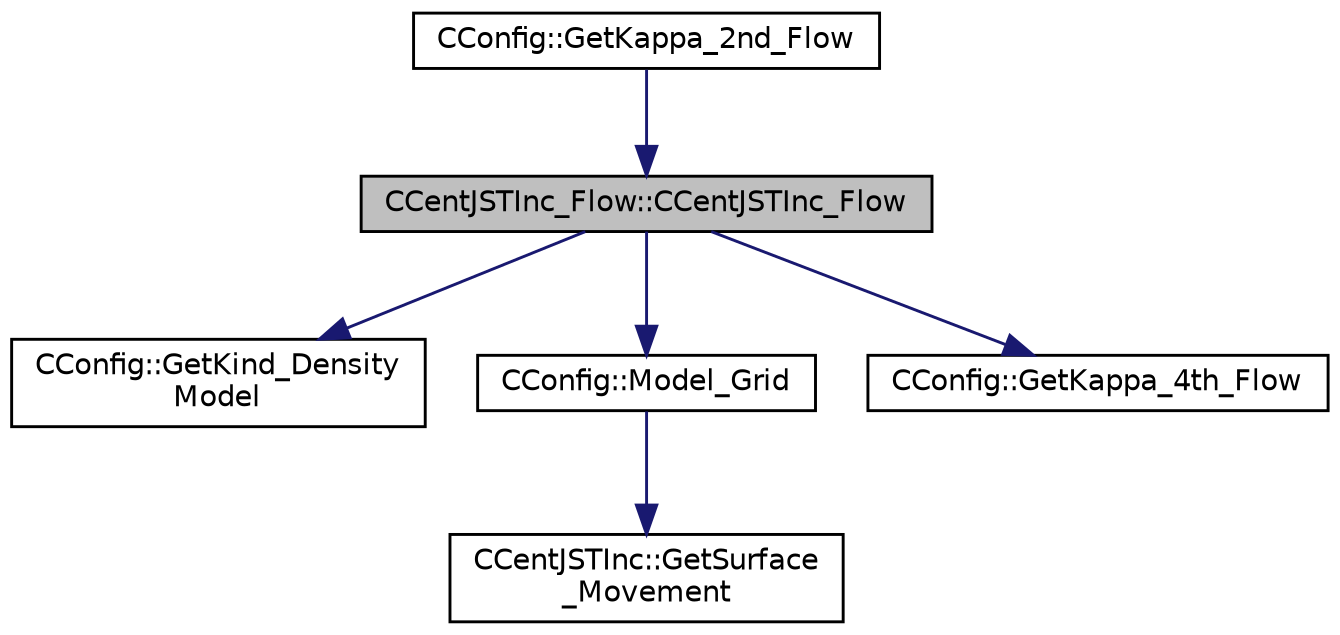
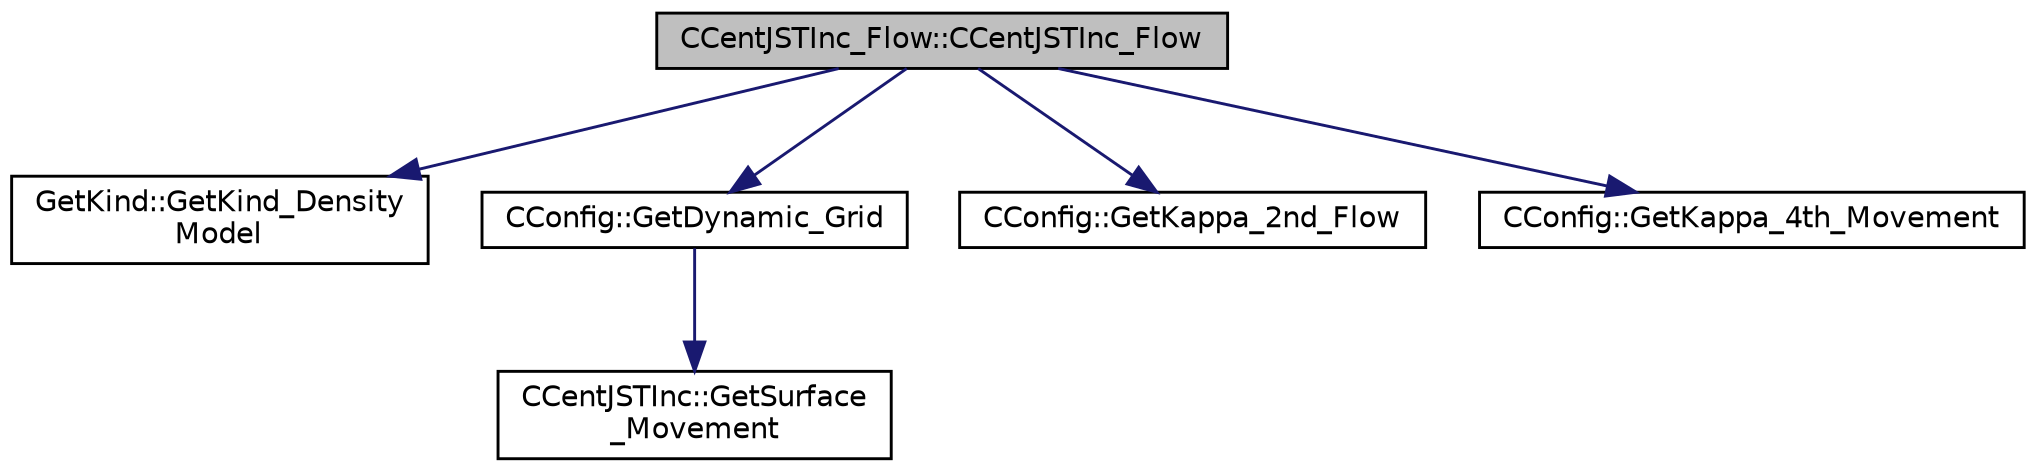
edge "CConfig::GetKappa_2nd_Flow" -> "CCentJSTInc_Flow::CCentJSTInc_Flow": reversed
node "CConfig::GetKind_Density Model": label "CConfig::GetKind_Density Model" -> "GetKind::GetKind_Density Model"
node "CConfig::Model_Grid": label "CConfig::Model_Grid" -> "CConfig::GetDynamic_Grid"
node "CConfig::GetKappa_4th_Flow": label "CConfig::GetKappa_4th_Flow" -> "CConfig::GetKappa_4th_Movement"
